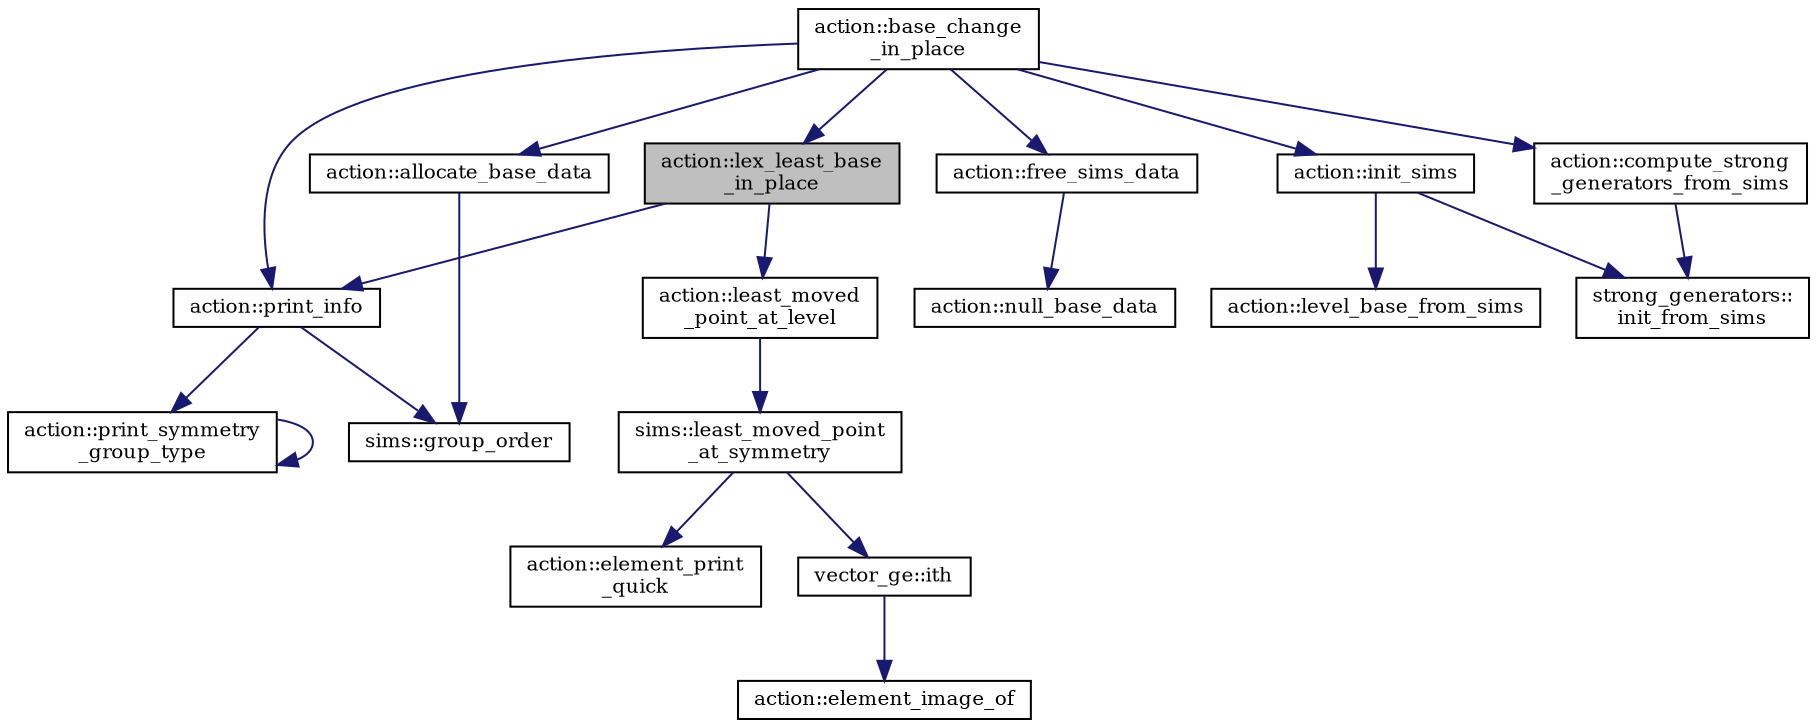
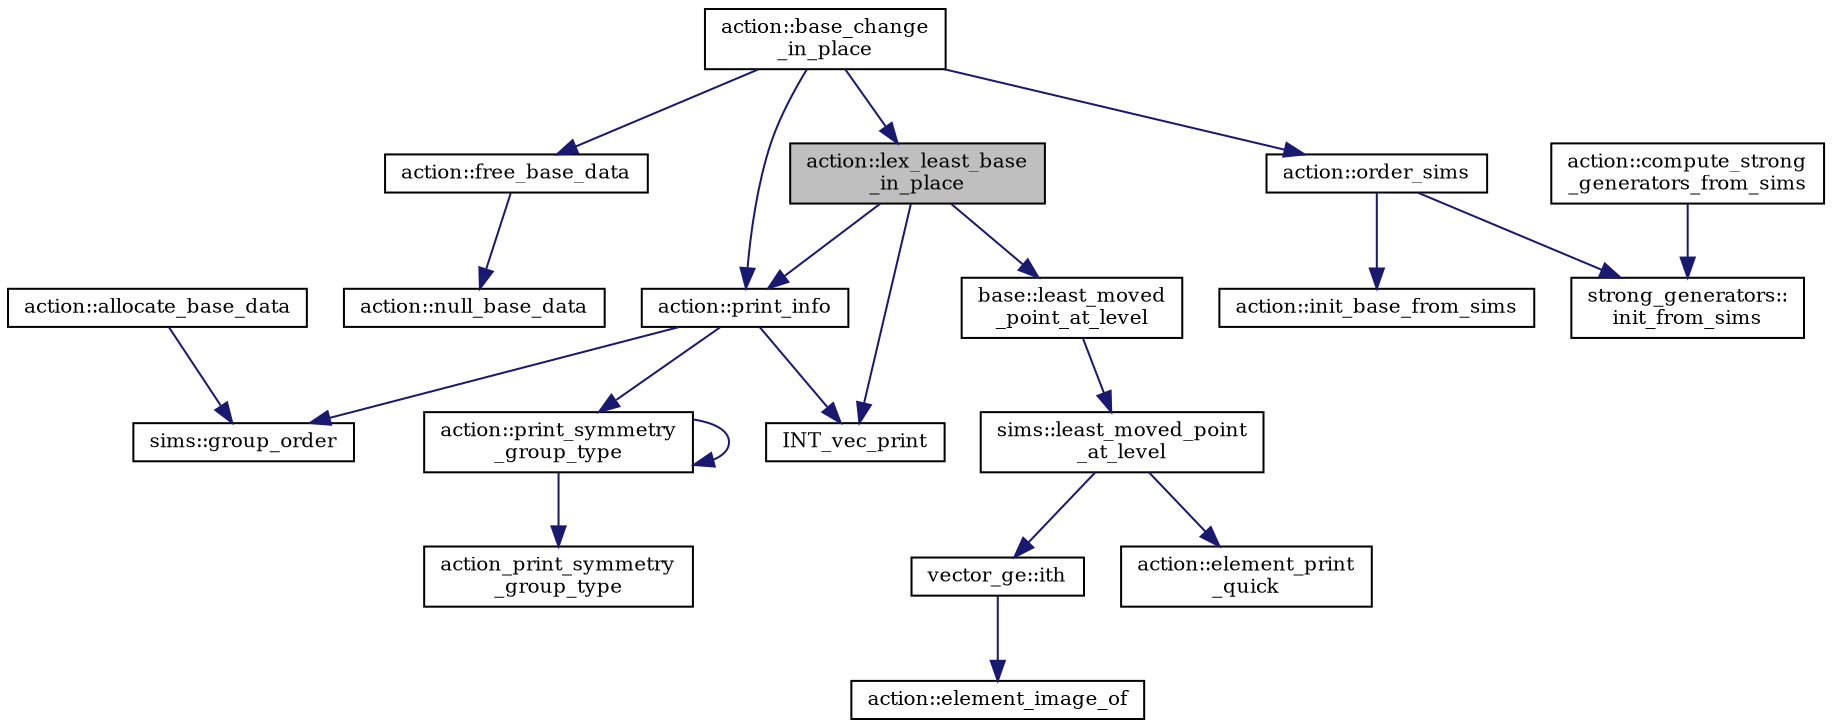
edge "action::base_change _in_place" -> "action::compute_strong _generators_from_sims": removed
edge "action::base_change _in_place" -> "action::allocate_base_data": removed
node "action::free_sims_data": label "action::free_sims_data" -> "action::free_base_data"
node "action::init_sims": label "action::init_sims" -> "action::order_sims"
node "action::least_moved _point_at_level": label "action::least_moved _point_at_level" -> "base::least_moved _point_at_level"
node "action::level_base_from_sims": label "action::level_base_from_sims" -> "action::init_base_from_sims"
node "sims::least_moved_point _at_symmetry": label "sims::least_moved_point _at_symmetry" -> "sims::least_moved_point _at_level"
node "INT_vec_print": added
node "action_print_symmetry _group_type": added
